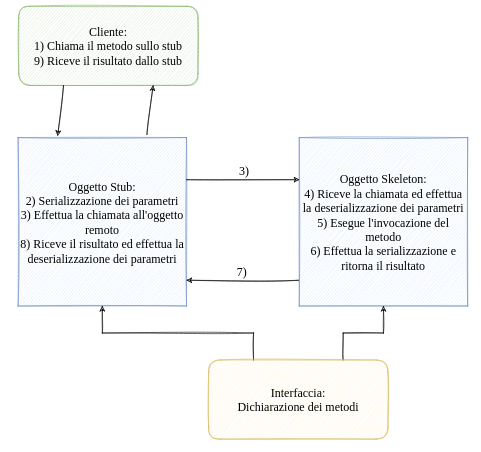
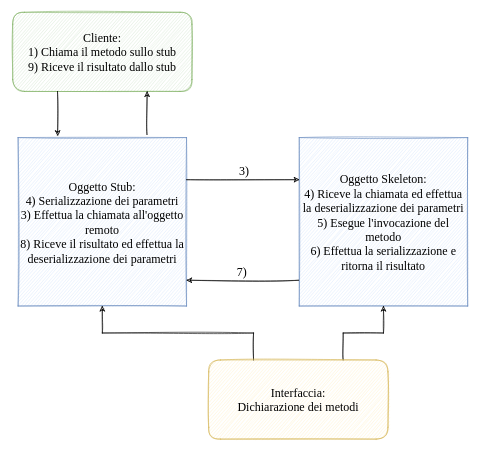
node "Cliente: 1) Chiama il metodo sullo stub 9) Riceve il risultato dallo stub": moved (108, 46) -> (102, 52)
node "Oggetto Stub: 2) Serializzazione dei parametri 3) Effettua la chiamata all'oggetto remoto 8) Riceve il risultato ed effettua la deserializzazione dei parametri": label "Oggetto Stub: 2) Serializzazione dei parametri 3) Effettua la chiamata all'oggetto remoto 8) Riceve il risultato ed effettua la deserializzazione dei parametri" -> "Oggetto Stub: 4) Serializzazione dei parametri 3) Effettua la chiamata all'oggetto remoto 8) Riceve il risultato ed effettua la deserializzazione dei parametri"
